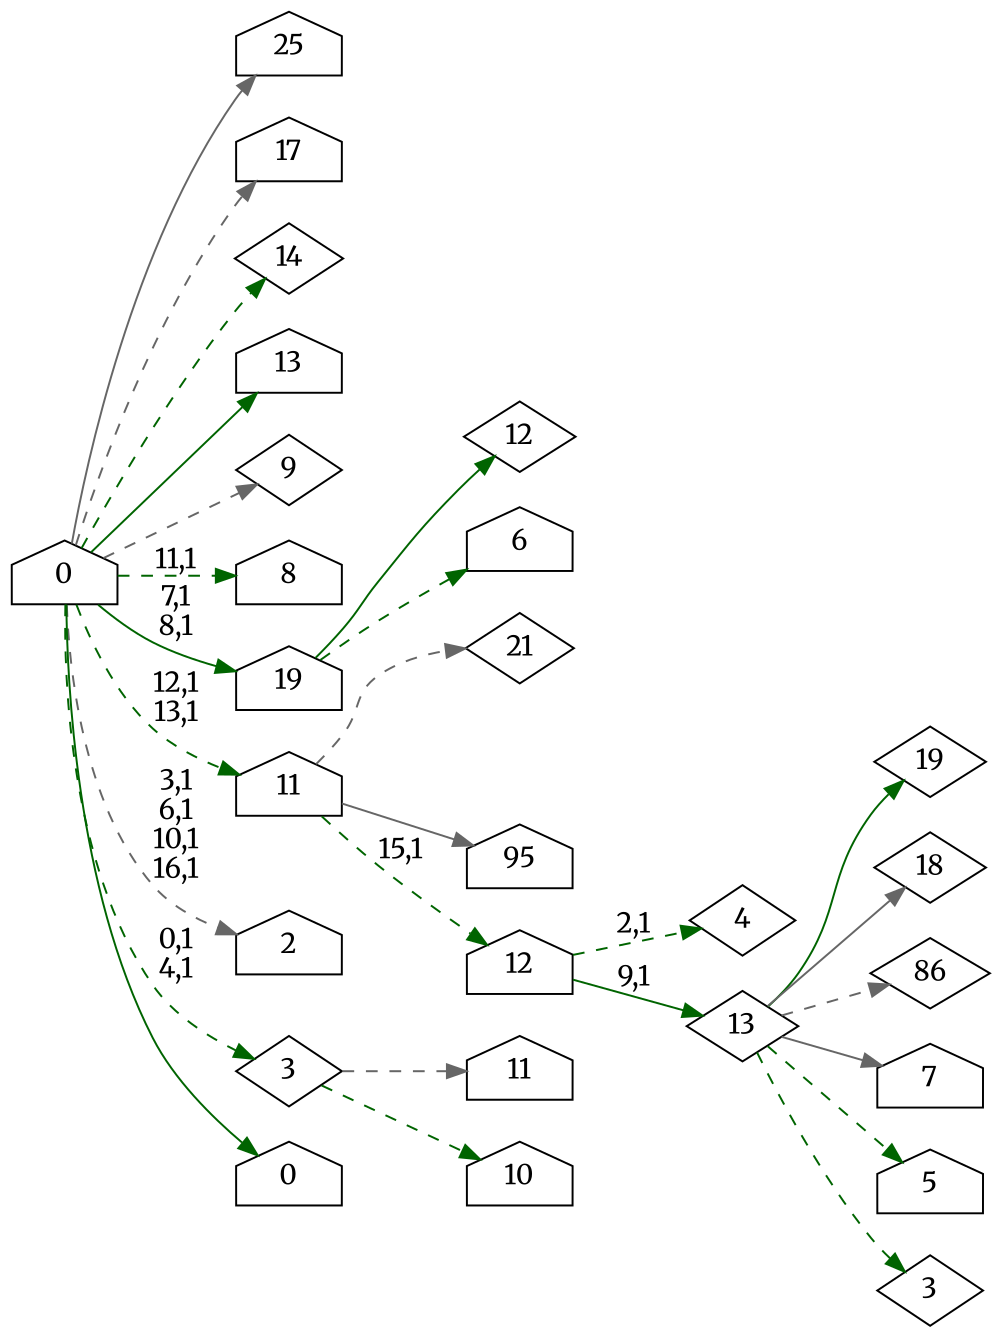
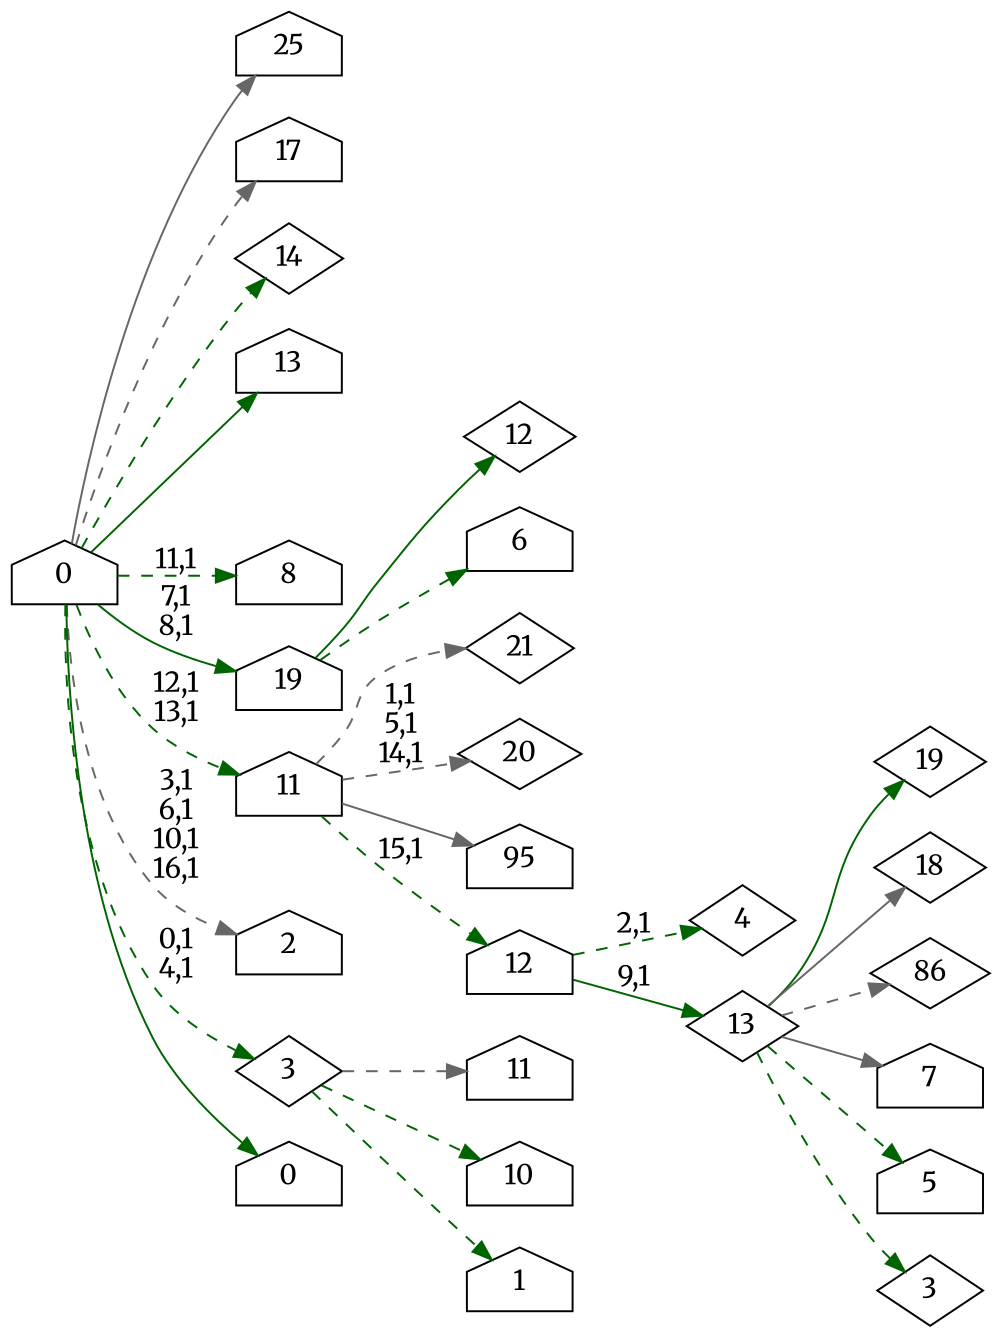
node "9": removed
node "20": added
node "1": added
